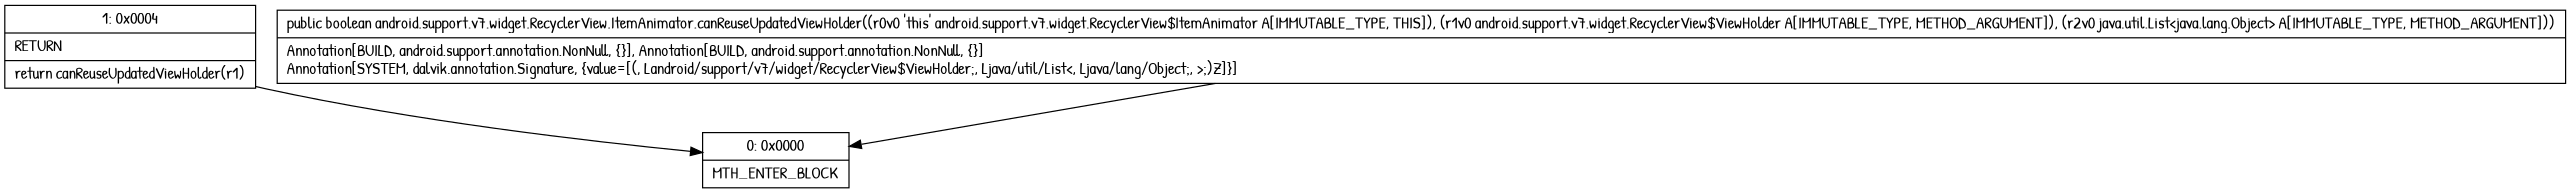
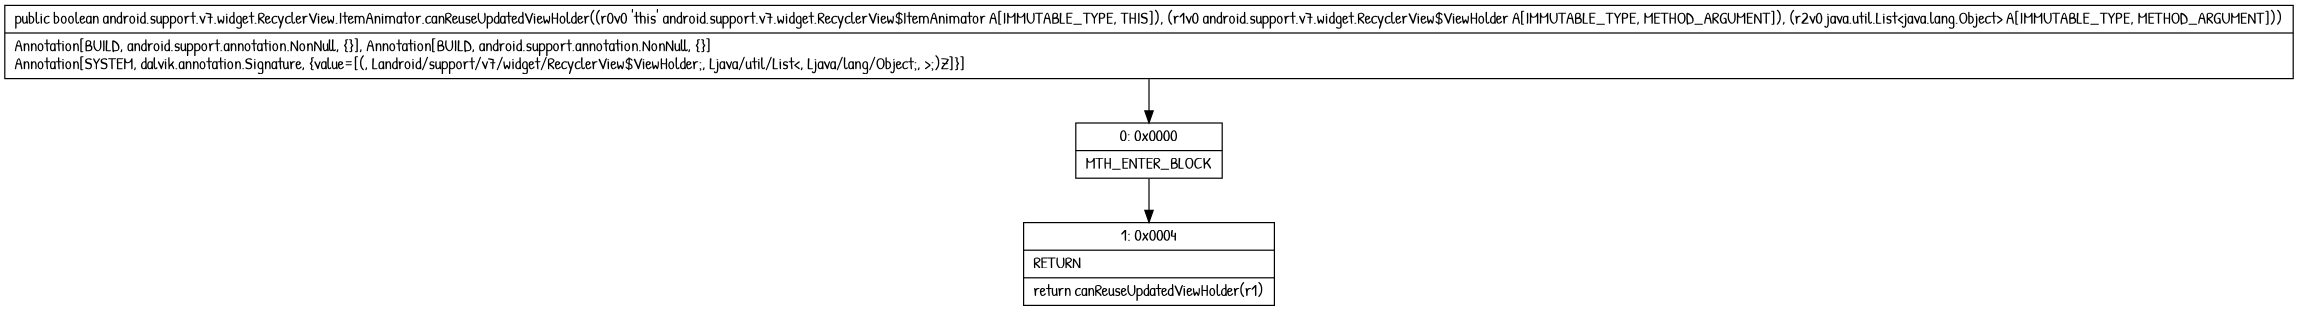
edge "1: 0x0004" -> "0: 0x0000": reversed
